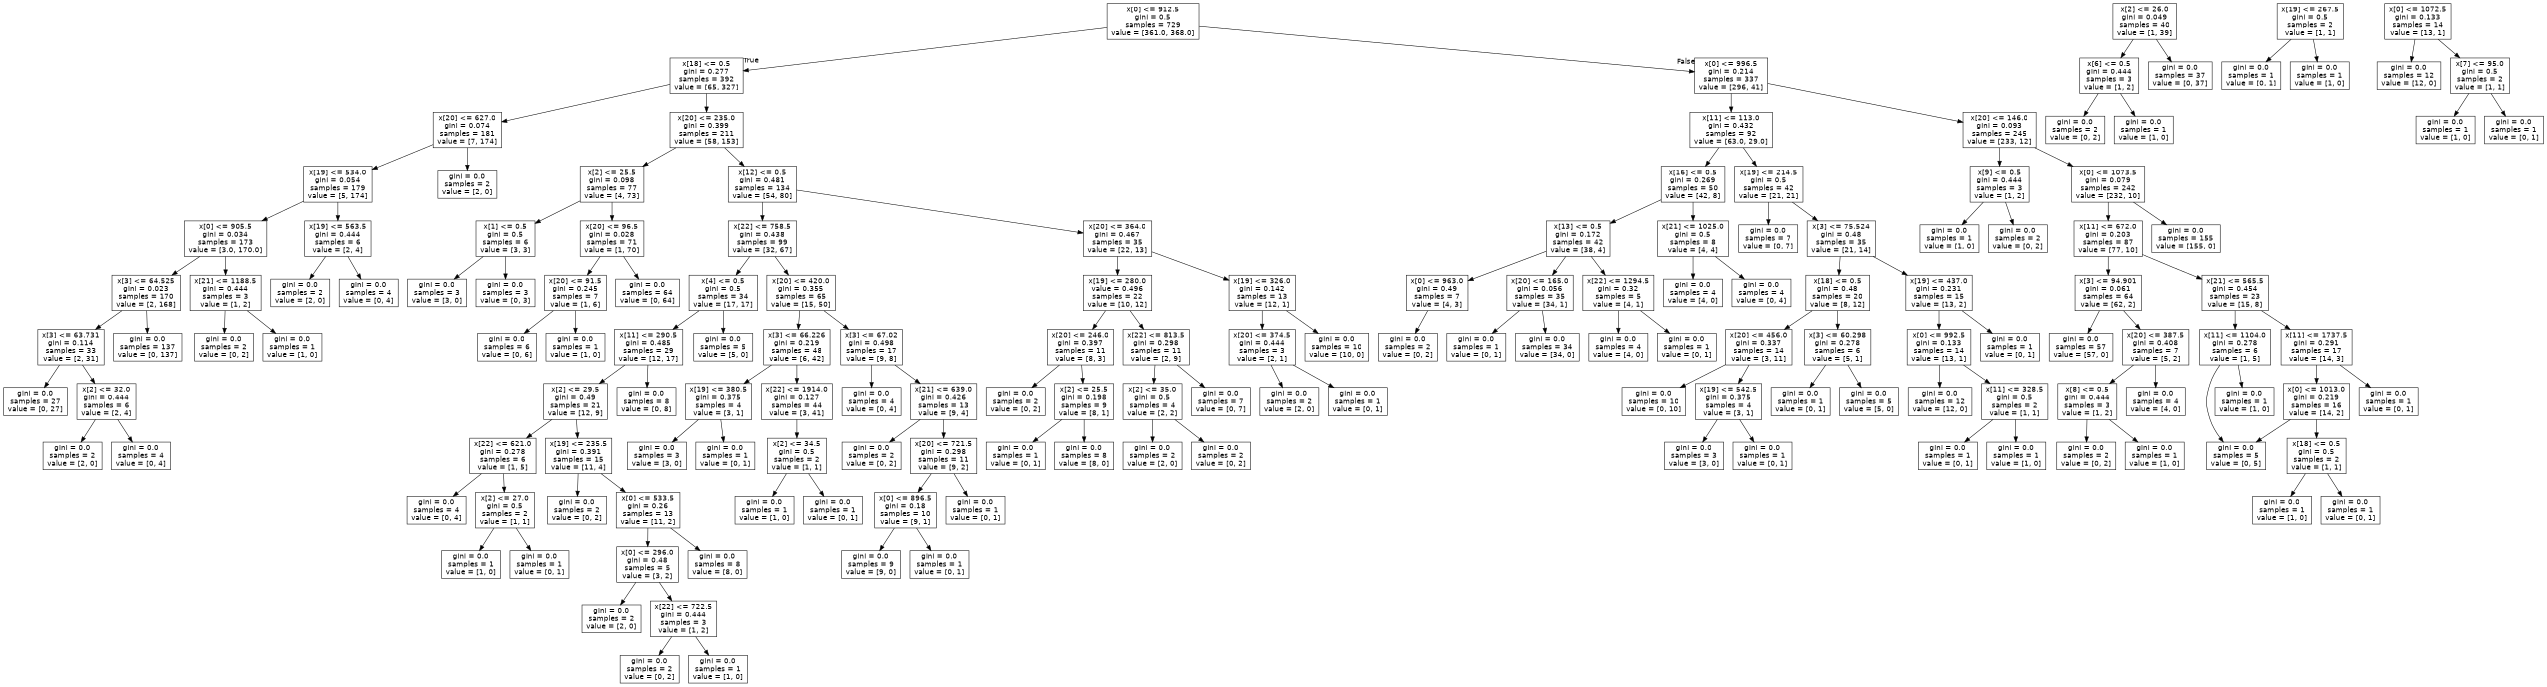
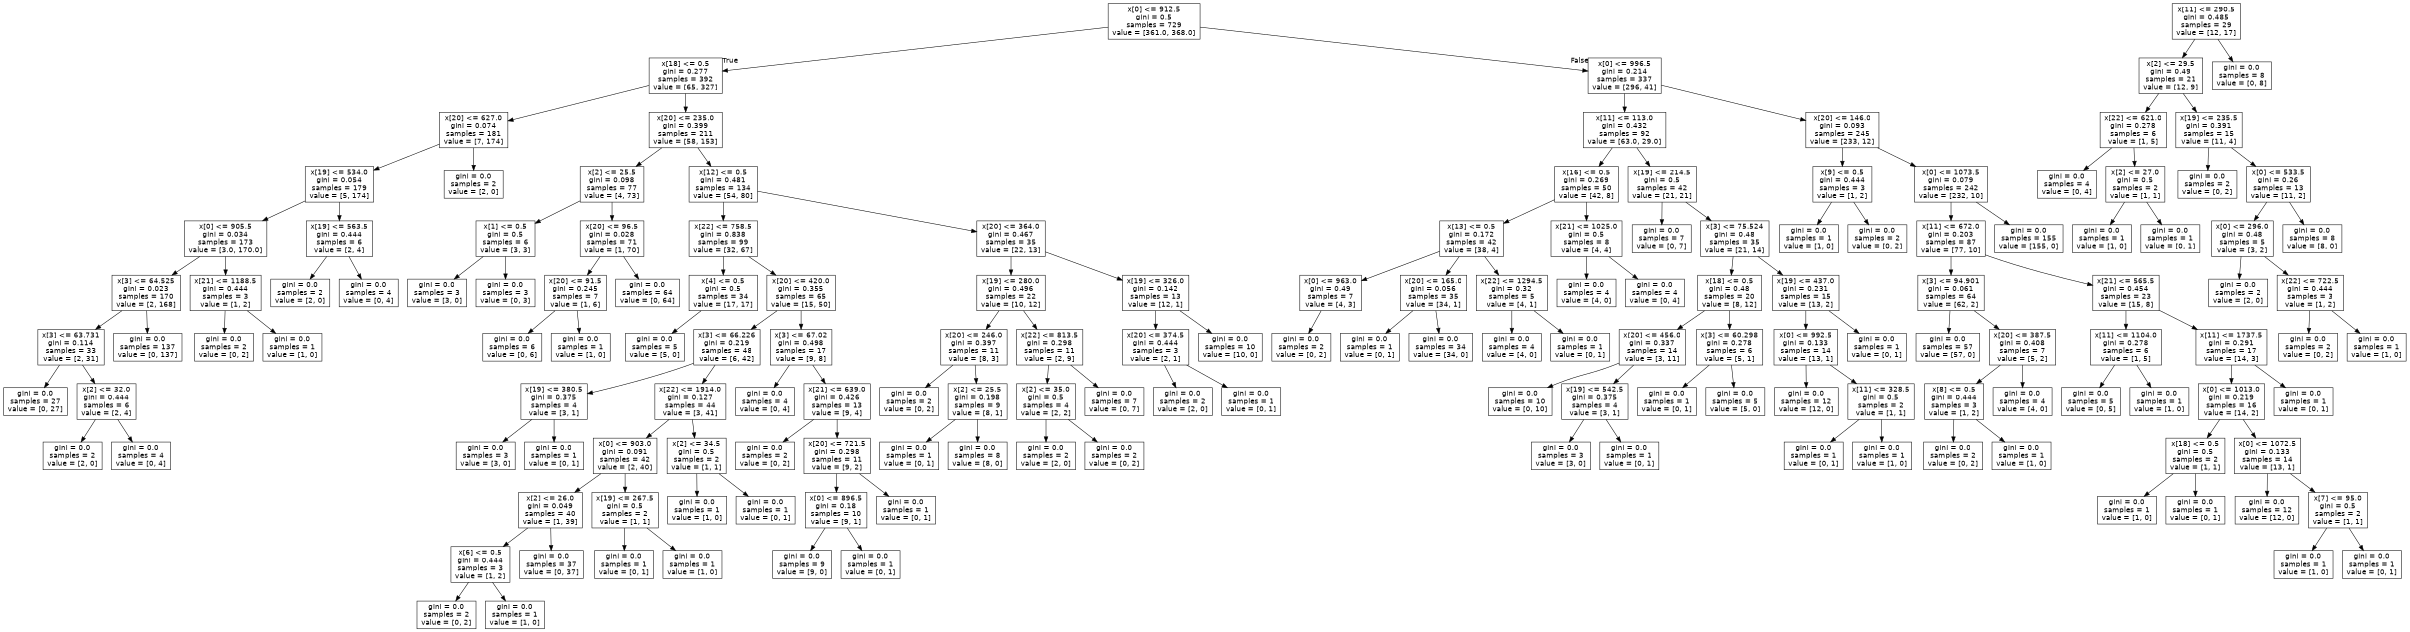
node "x[22] <= 758.5 gini = 0.438 samples = 99 value = [32, 67]": label "x[22] <= 758.5 gini = 0.438 samples = 99 value = [32, 67]" -> "x[22] <= 758.5 gini = 0.838 samples = 99 value = [32, 67]"
node "x[19] <= 280.0 value = 0.496 samples = 22 value = [10, 12]": label "x[19] <= 280.0 value = 0.496 samples = 22 value = [10, 12]" -> "x[19] <= 280.0 gini = 0.496 samples = 22 value = [10, 12]"
edge "x[4] <= 0.5 gini = 0.5 samples = 34 value = [17, 17]" -> "x[11] <= 290.5 gini = 0.485 samples = 29 value = [12, 17]": removed
edge "x[0] <= 1013.0 gini = 0.219 samples = 16 value = [14, 2]" -> "gini = 0.0 samples = 5 value = [0, 5]": now "x[0] <= 1013.0 gini = 0.219 samples = 16 value = [14, 2]" -> "x[0] <= 1072.5 gini = 0.133 samples = 14 value = [13, 1]"
node "x[0] <= 903.0 gini = 0.091 samples = 42 value = [2, 40]": added
